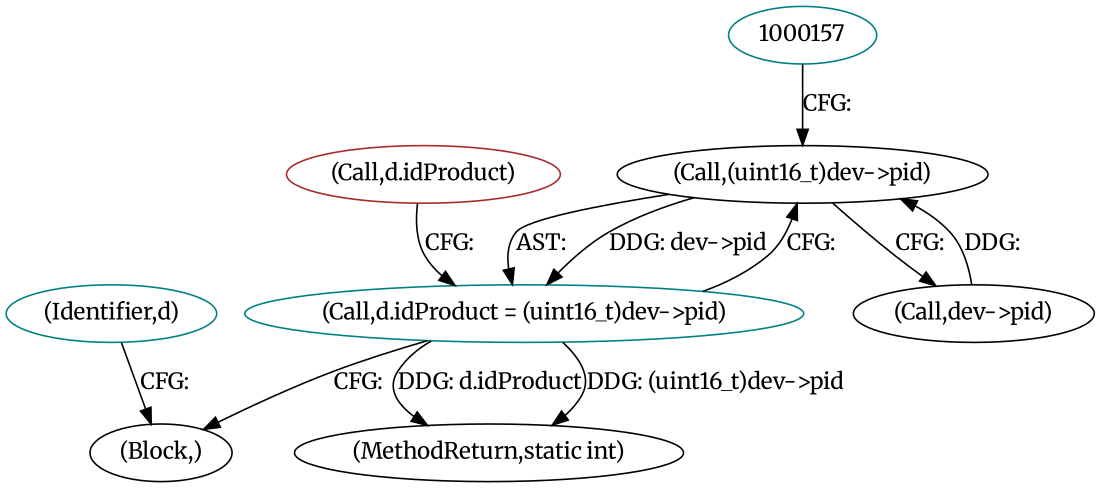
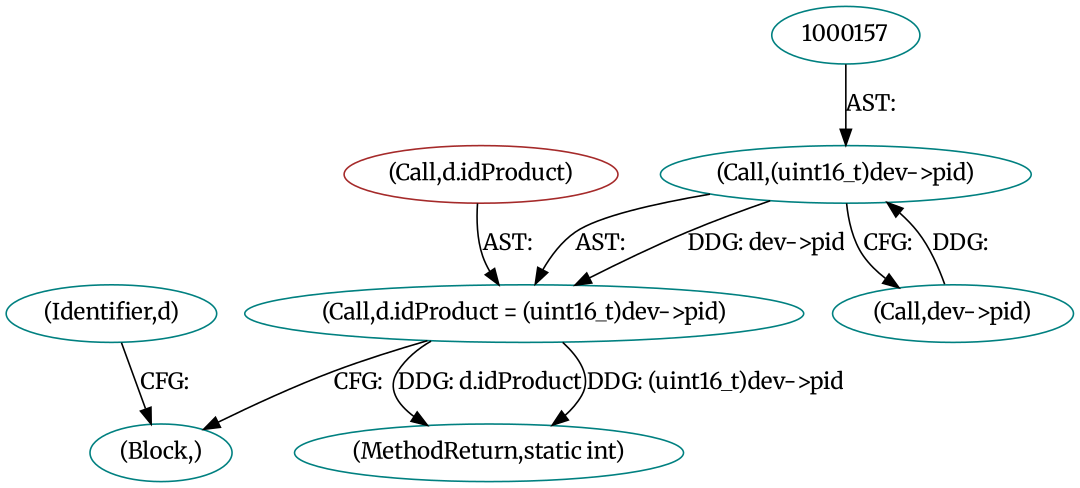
edge "1000157" -> "(Call,(uint16_t)dev->pid)": label "CFG: " -> "AST: "
node "(Call,(uint16_t)dev->pid)": color black -> teal
edge "(Call,d.idProduct)" -> "(Call,d.idProduct = (uint16_t)dev->pid)": label "CFG: " -> "AST: "
edge "(Call,d.idProduct = (uint16_t)dev->pid)" -> "(Call,(uint16_t)dev->pid)": removed, label "CFG:"
node "(Call,dev->pid)": color black -> teal
node "(Block,)": color black -> teal
node "(MethodReturn,static int)": color black -> teal
